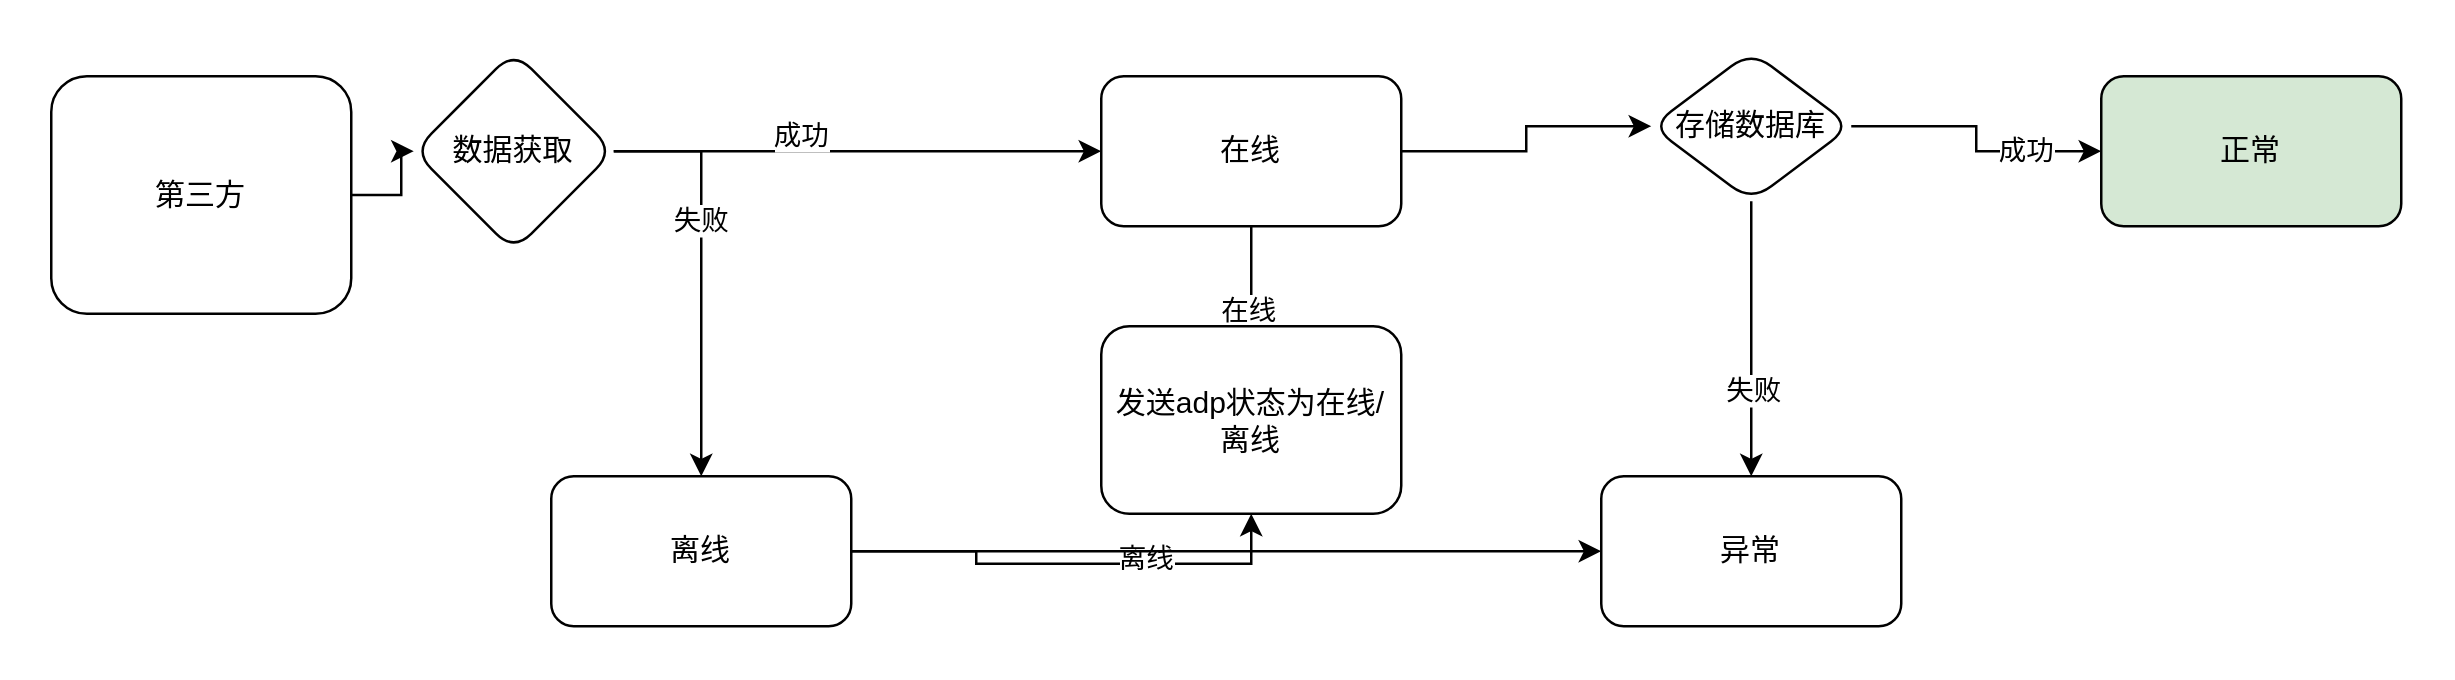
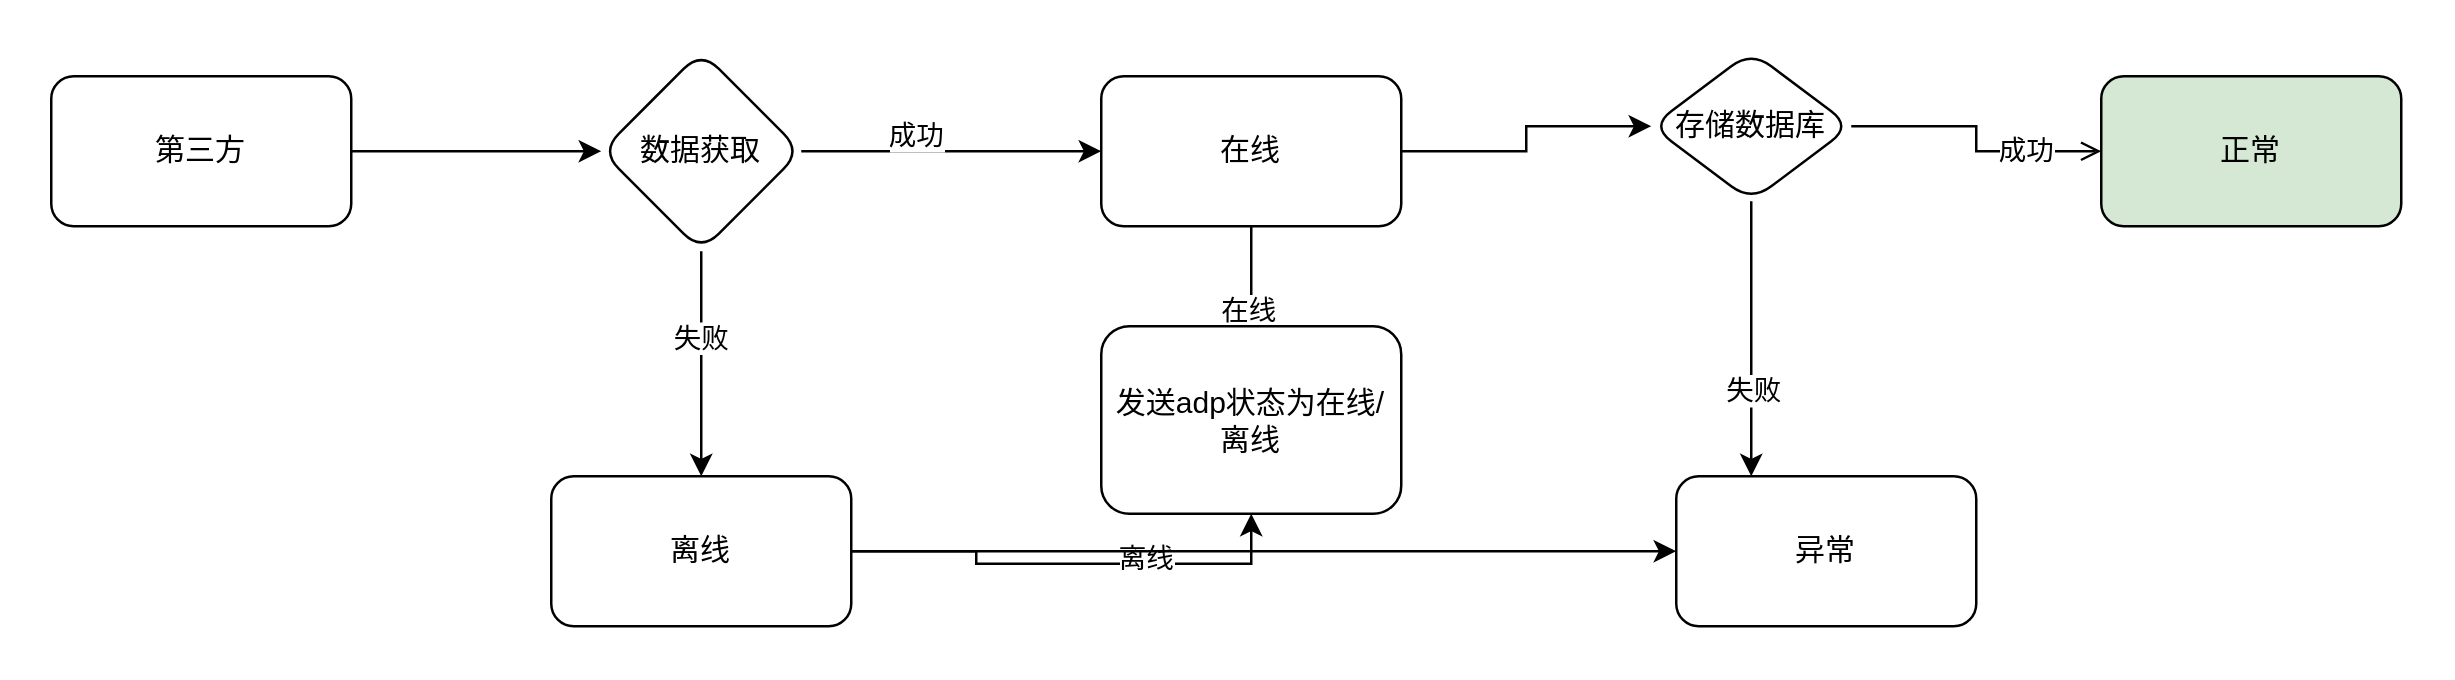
node "数据获取": moved (514, 151) -> (701, 151)
edge "存储数据库" -> "正常": arrowhead classic -> open
node "第三方": size 300x238 -> 300x150
node "异常": moved (1751, 551) -> (1826, 551)
